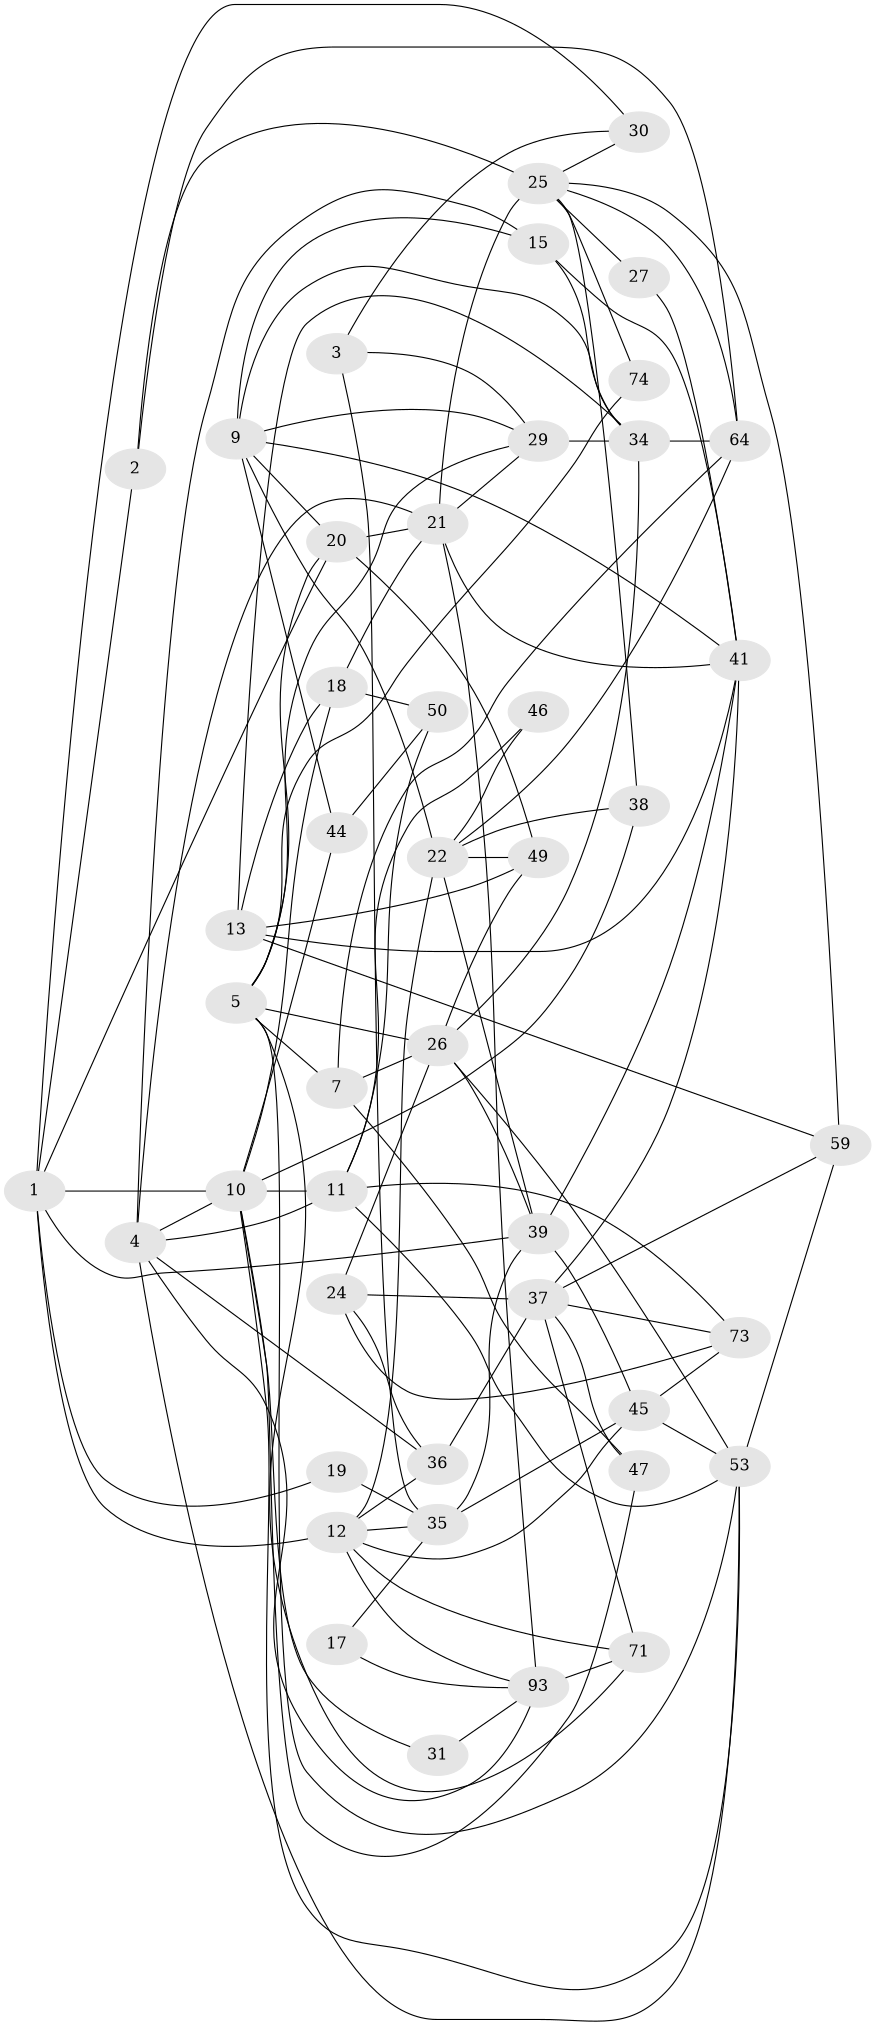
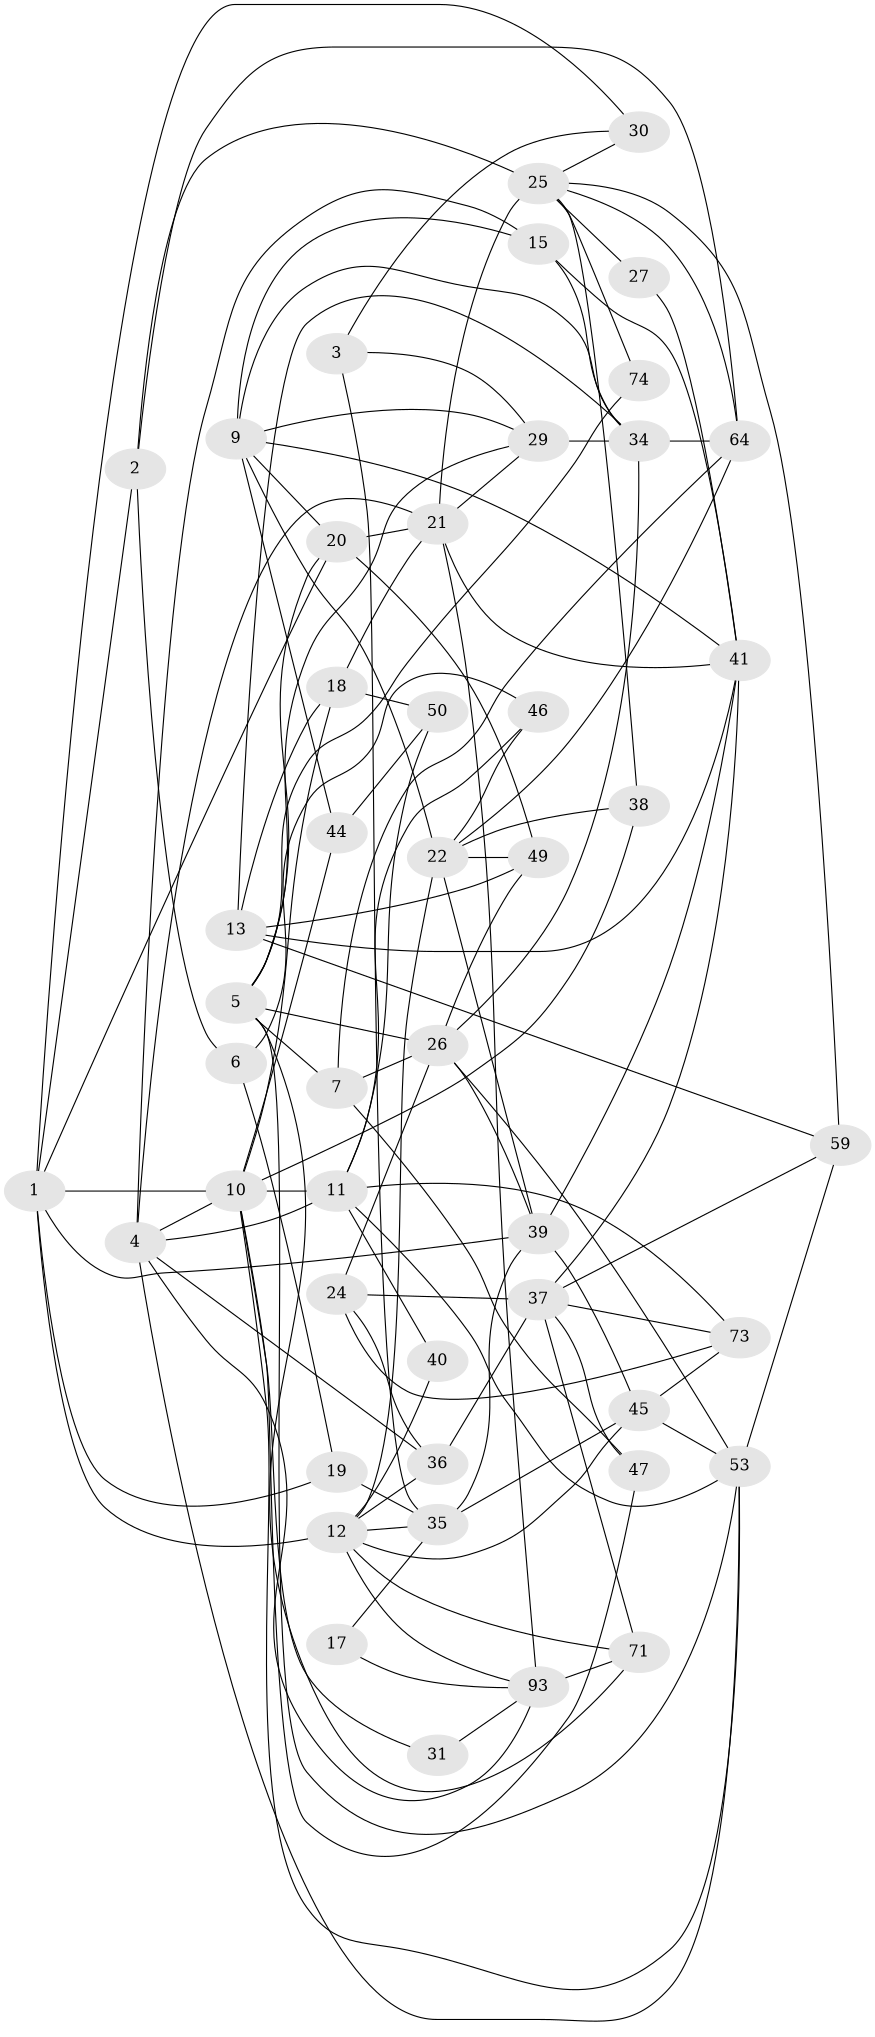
node "6": added
node "40": added
